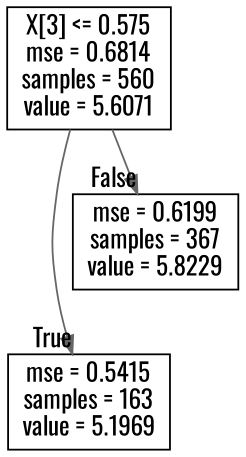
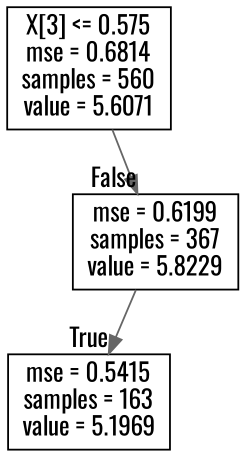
edge "X[3] <= 0.575 mse = 0.6814 samples = 560 value = 5.6071" -> "mse = 0.5415 samples = 163 value = 5.1969": now "mse = 0.6199 samples = 367 value = 5.8229" -> "mse = 0.5415 samples = 163 value = 5.1969"
